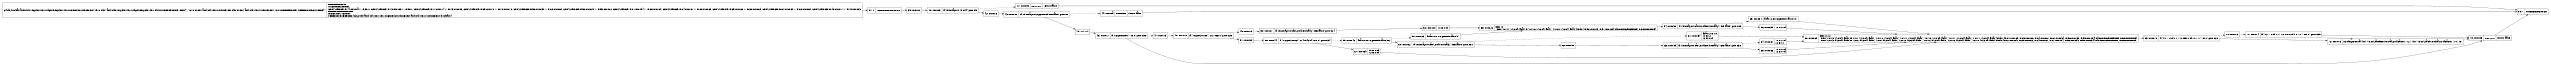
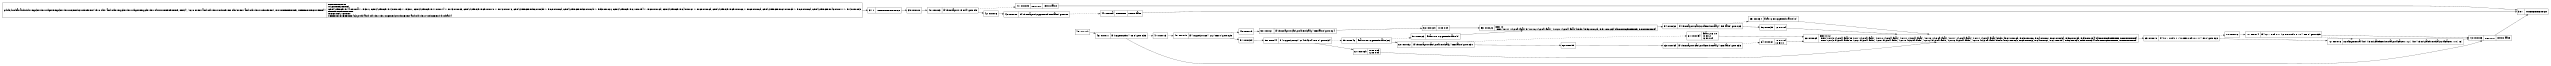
edge "43: 0x0008" -> "45: 0x000b": removed
node "65: 0x0066": removed
